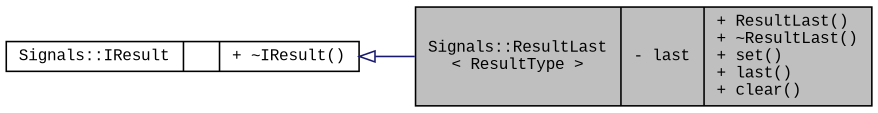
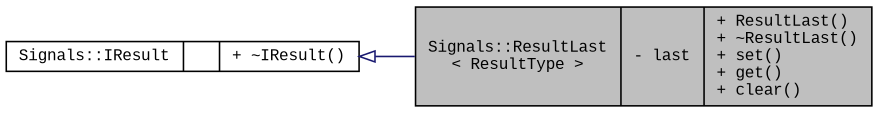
node "Signals::ResultLast": text "+ last()" -> "+ get()"
